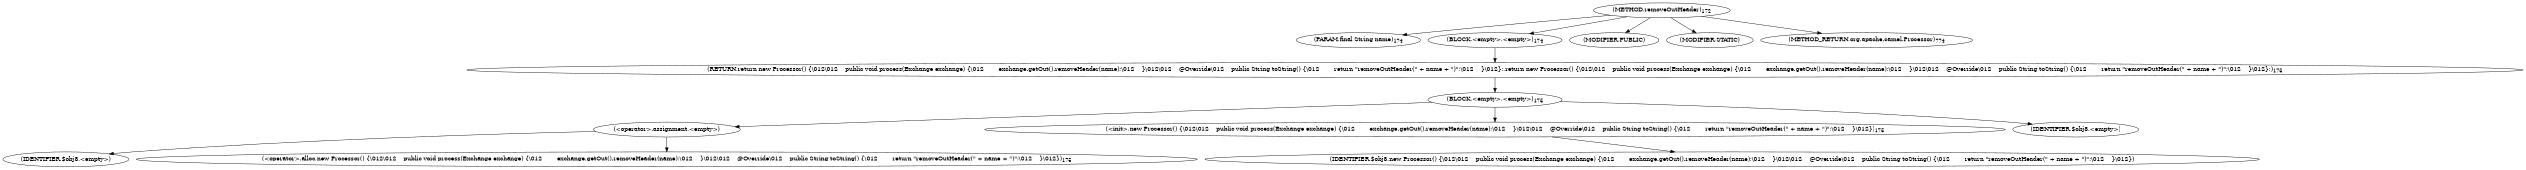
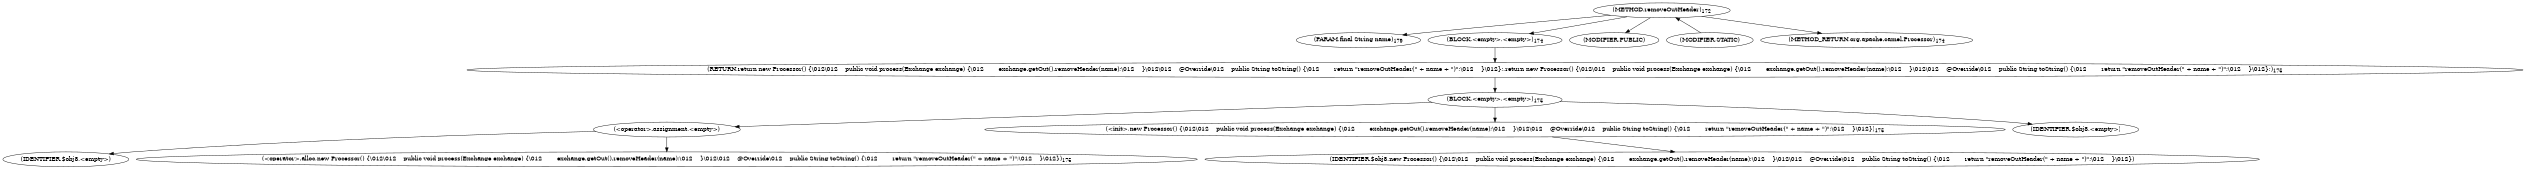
edge "(METHOD,removeOutHeader)" -> "(MODIFIER,STATIC)": reversed
node "(PARAM,final String name)": text "174" -> "179"
node "(METHOD_RETURN,org.apache.camel.Processor)": text "774" -> "174"
